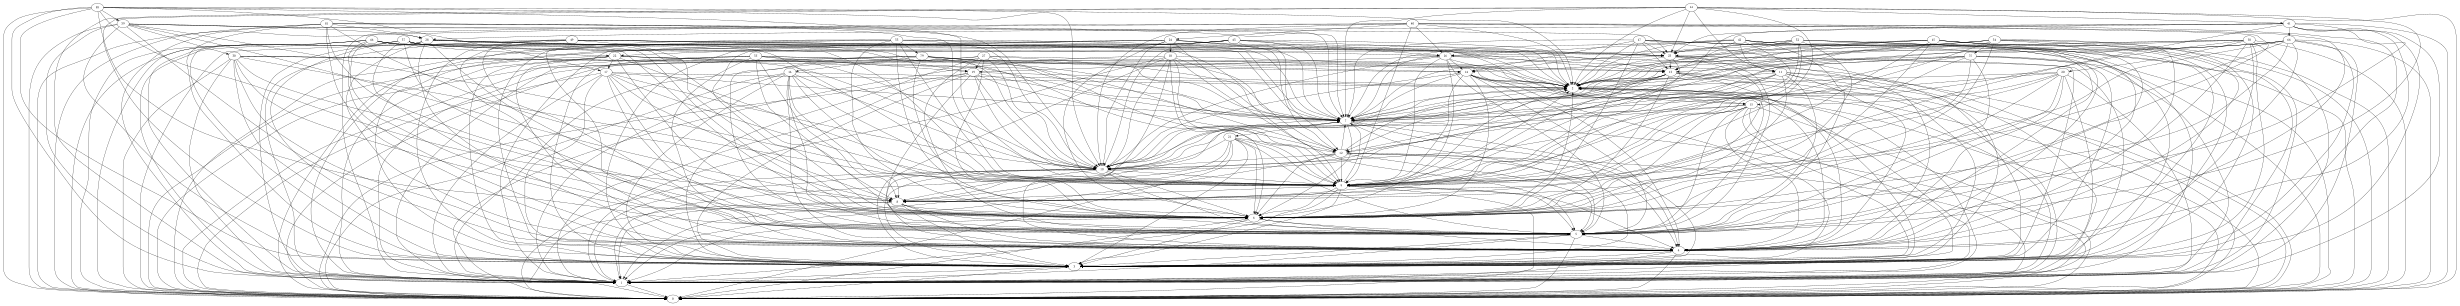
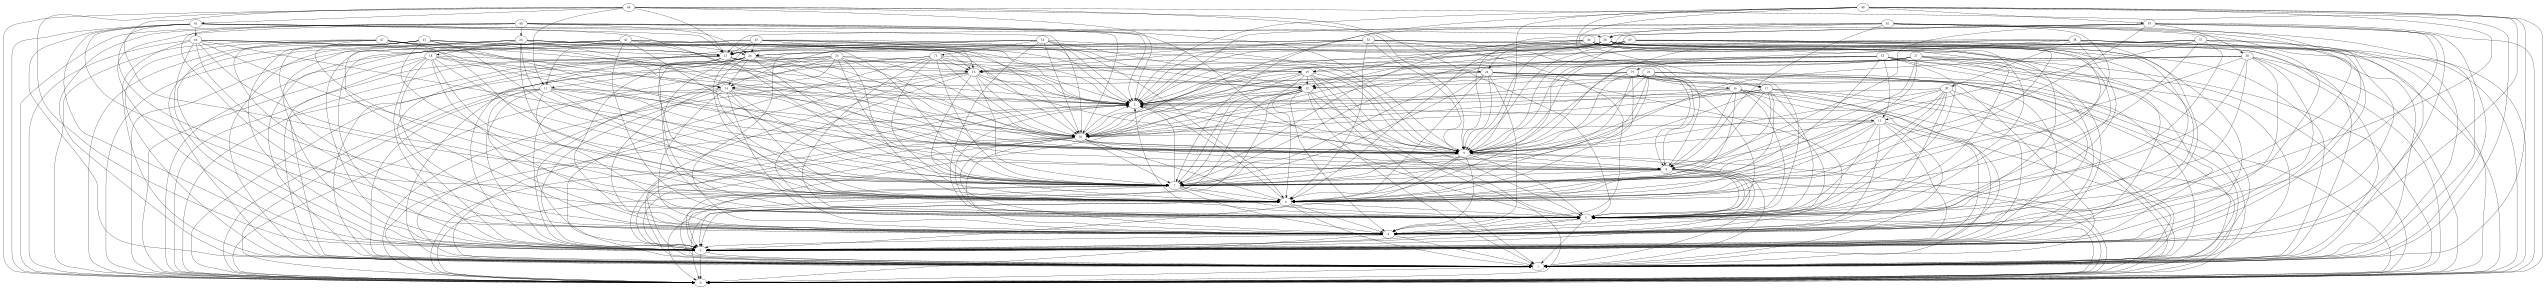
edge "7" -> "21": reversed
edge "37" -> "0": now "23" -> "0"
